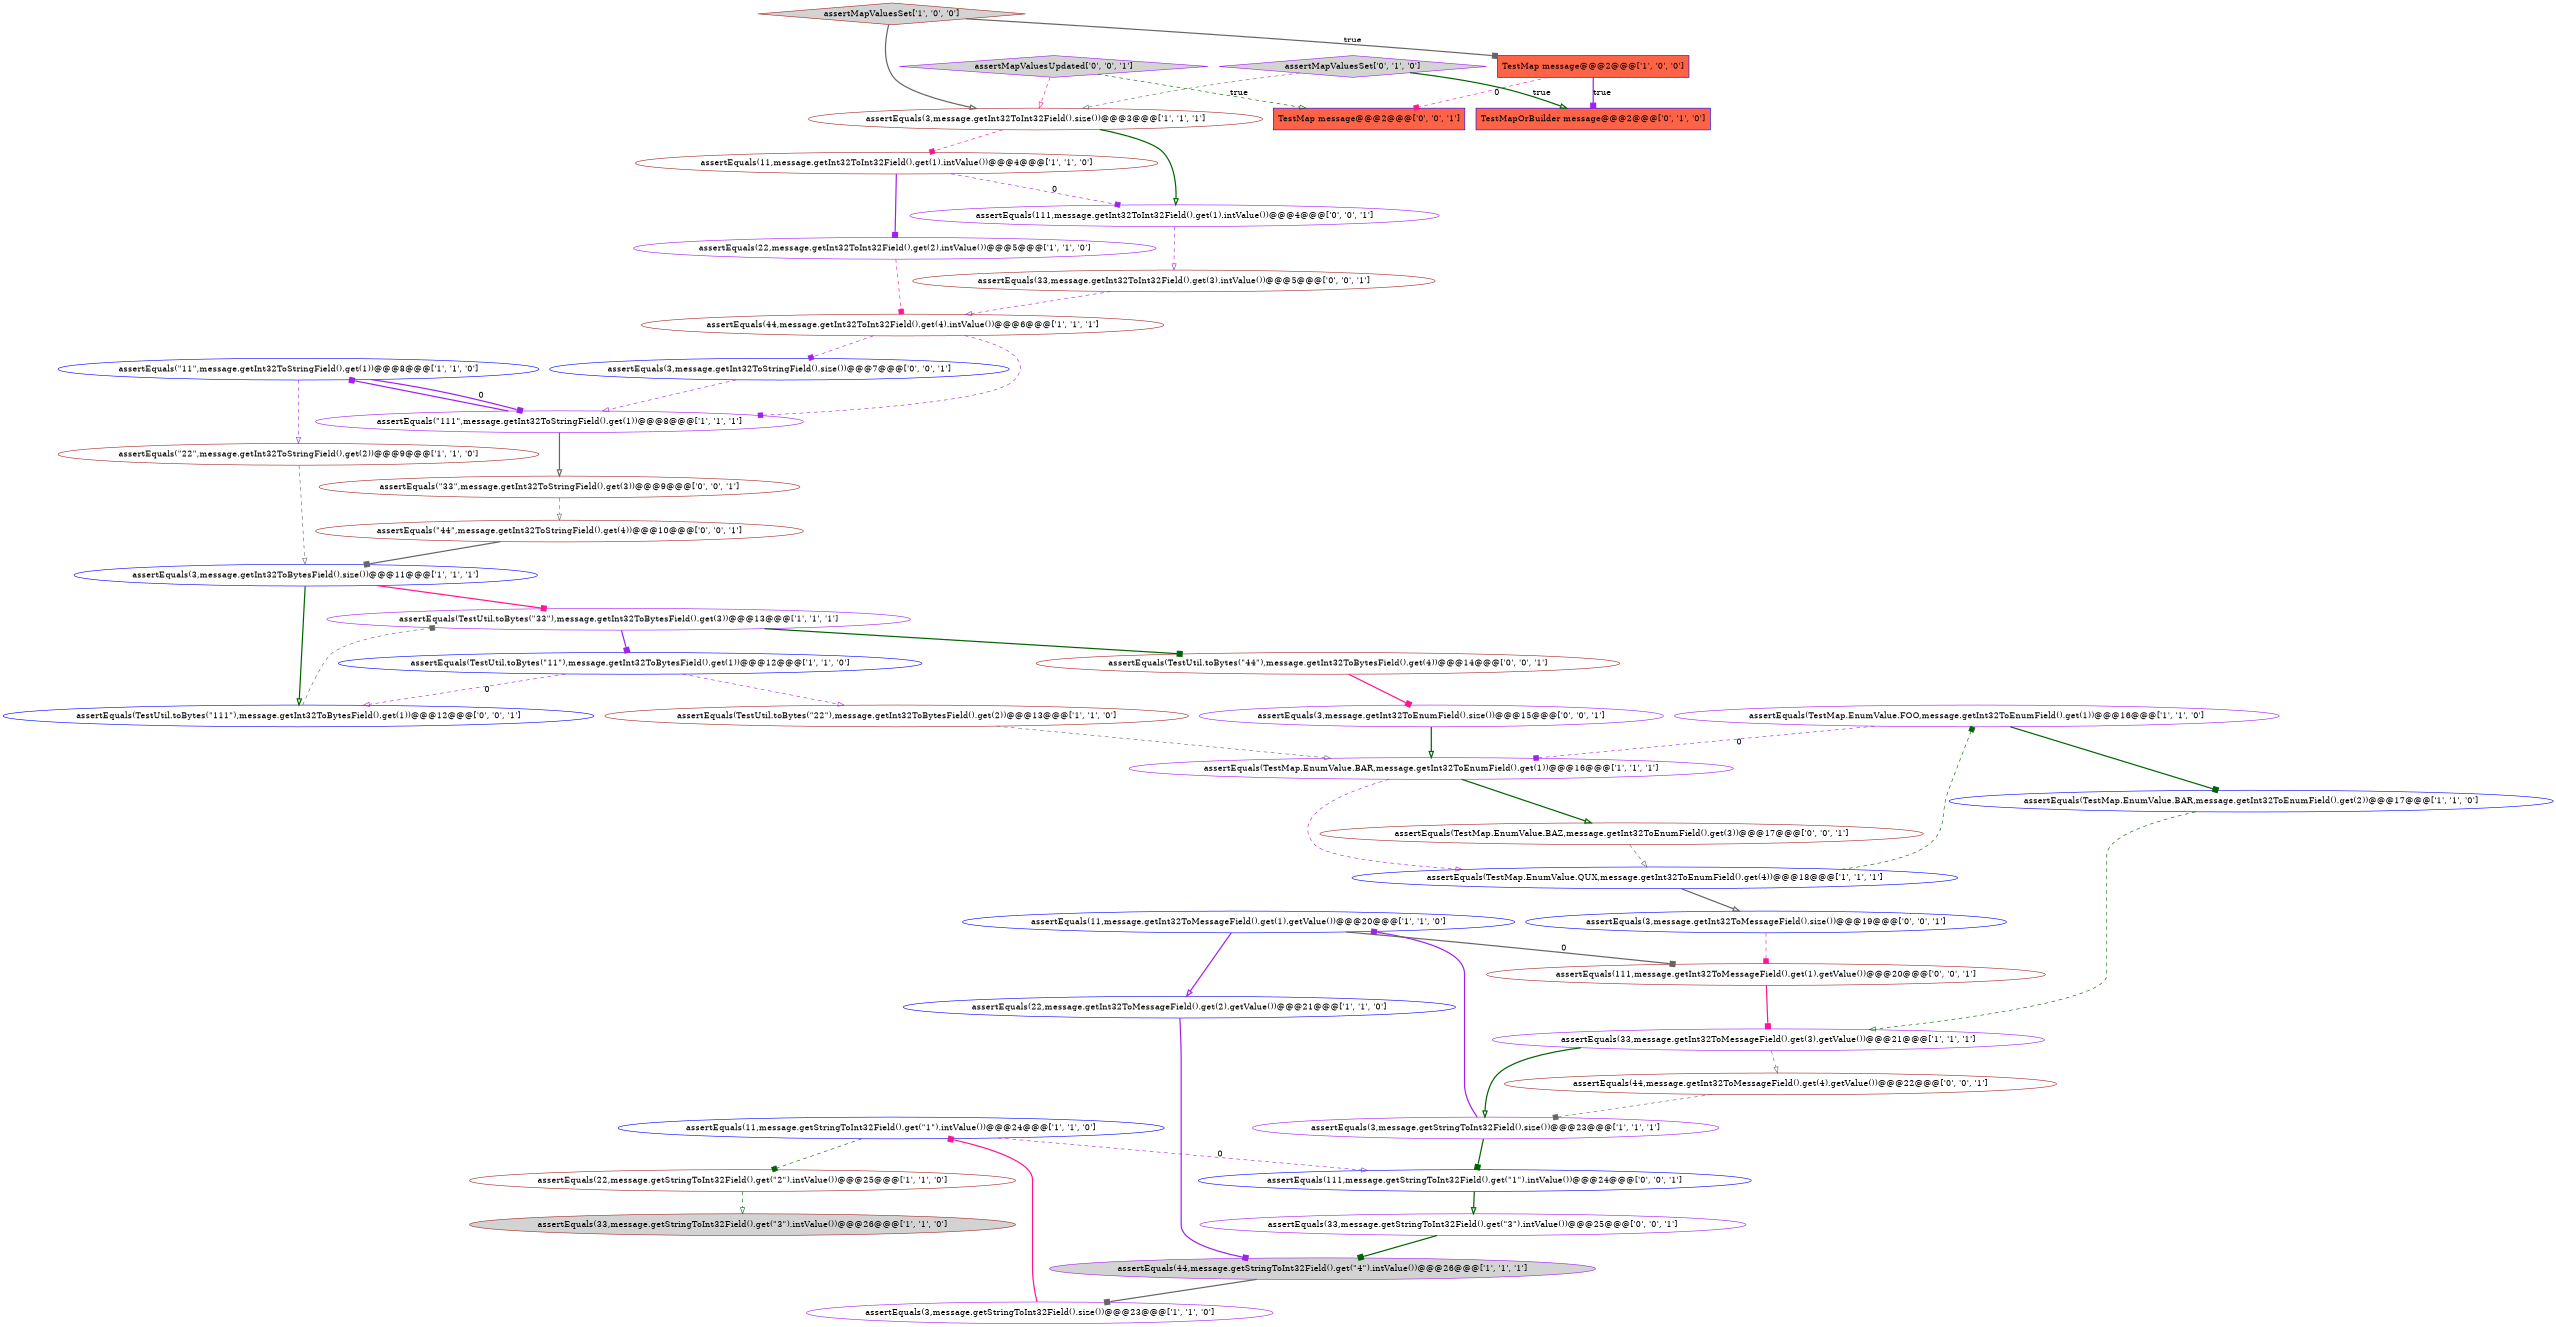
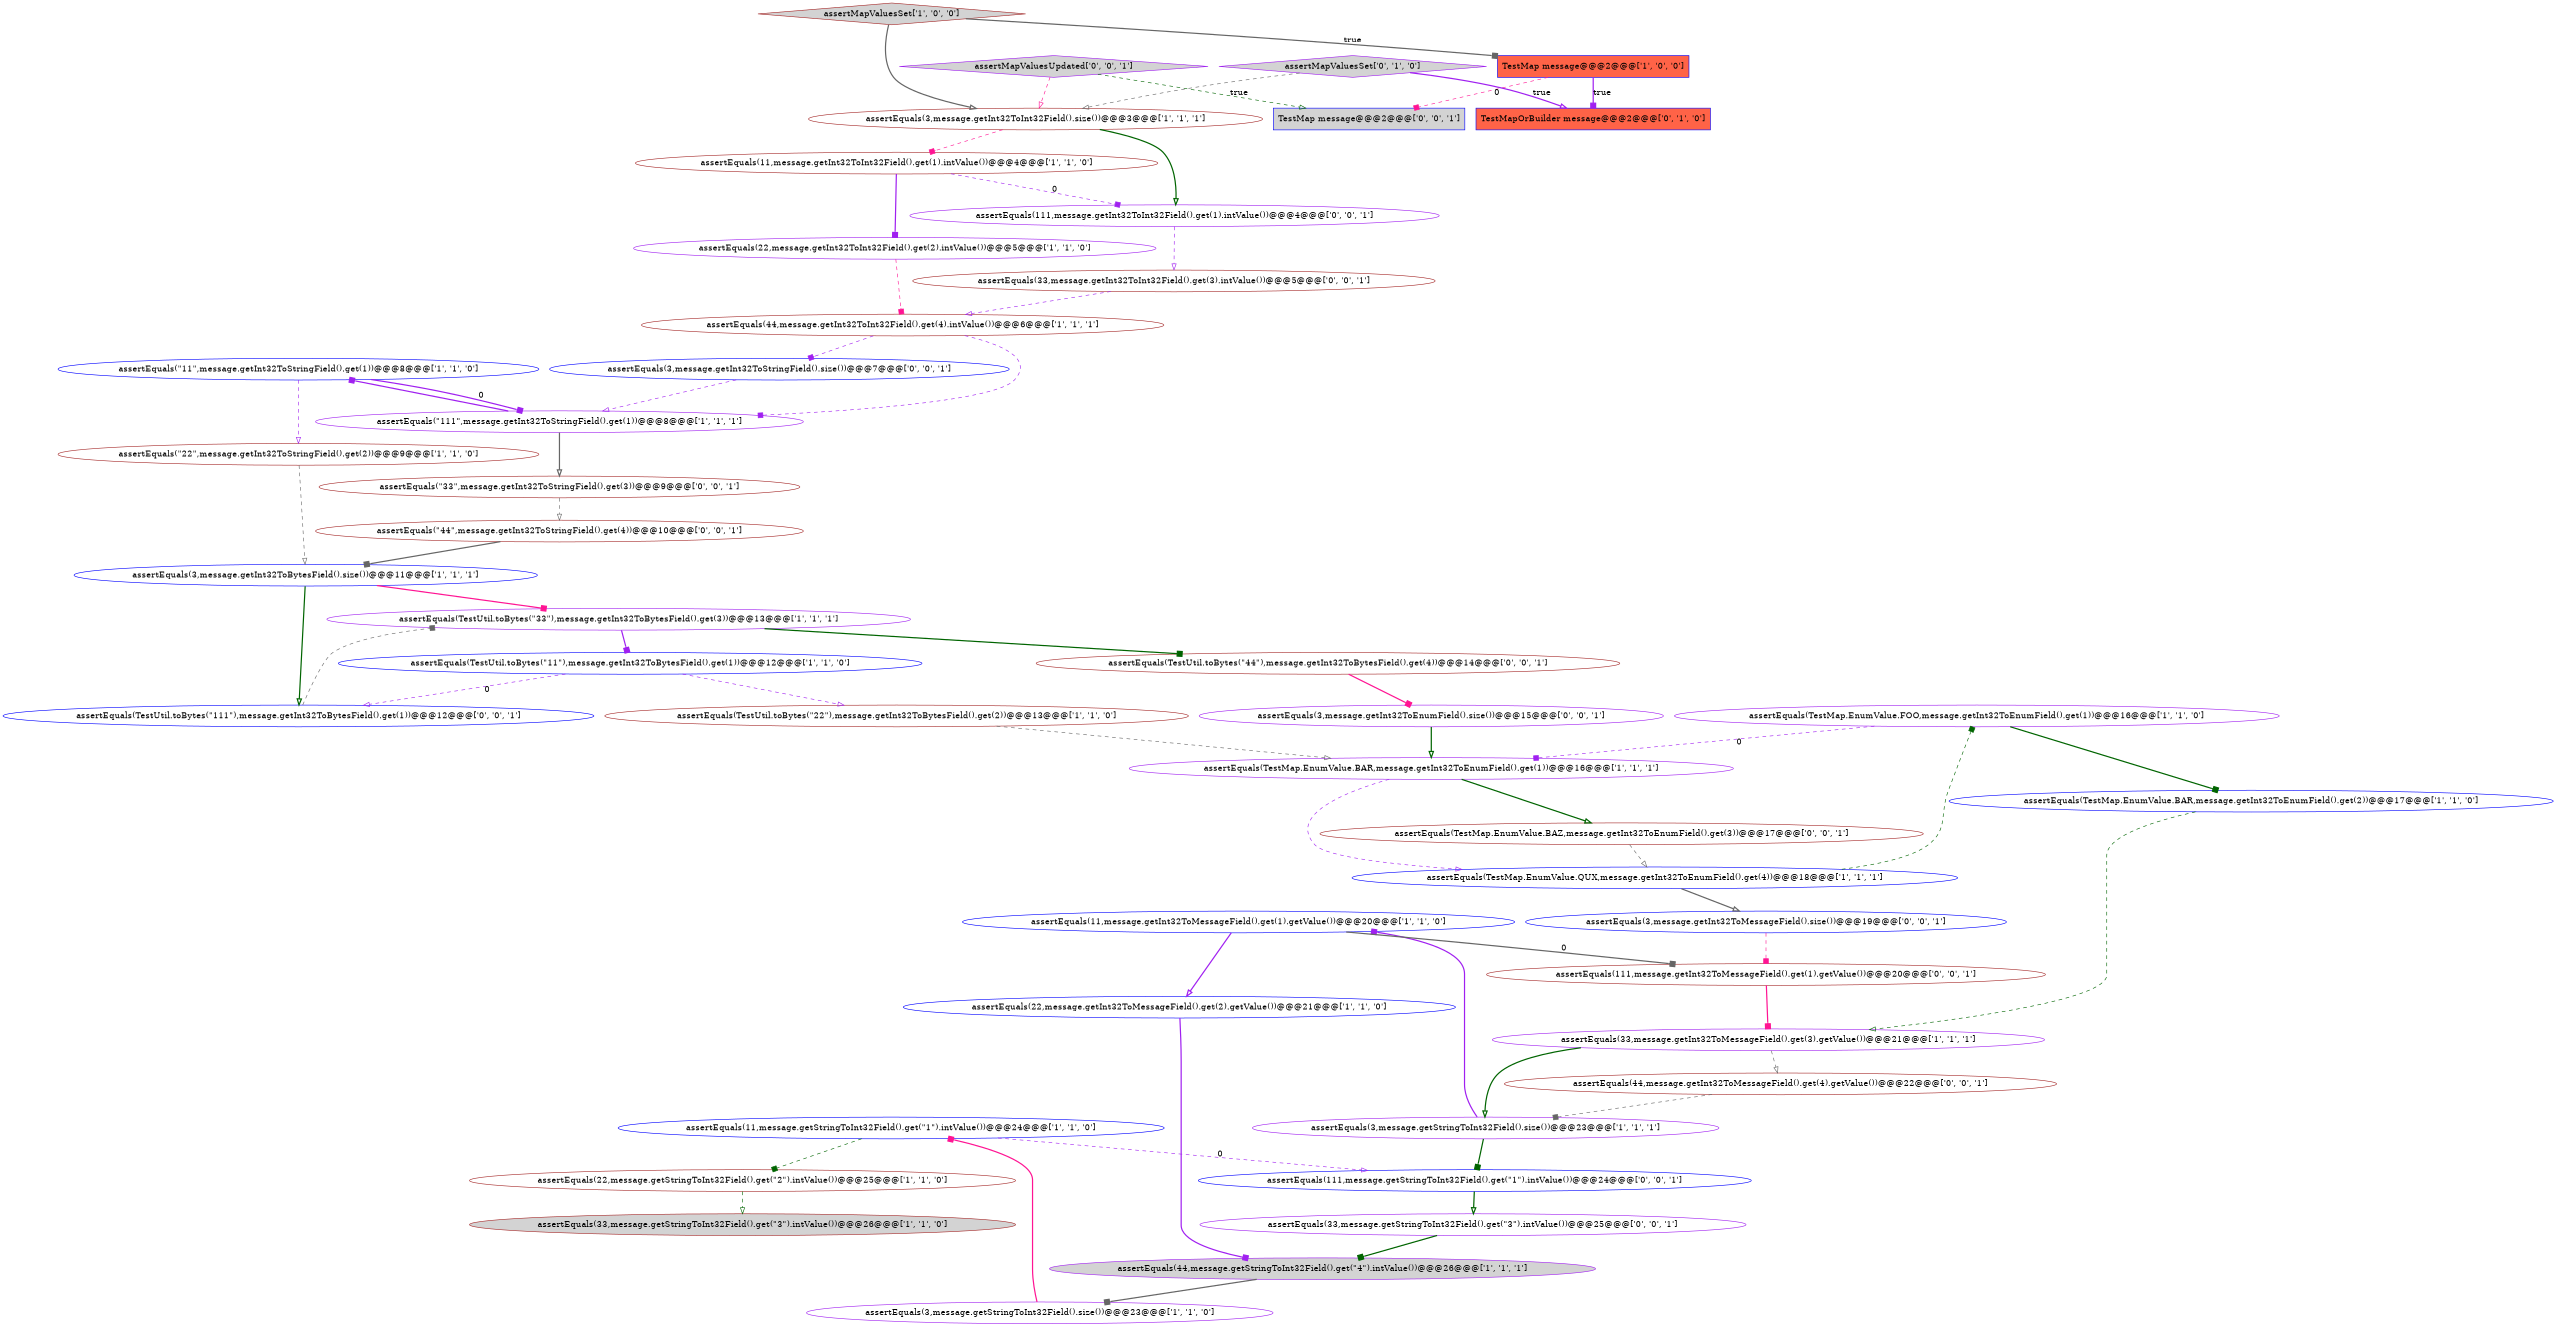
edge "assertMapValuesSet['0', '1', '0']" -> "TestMapOrBuilder message@@@2@@@['0', '1', '0']": color darkgreen -> purple
node "TestMap message@@@2@@@['0', '0', '1']": fillcolor tomato -> lightgray
